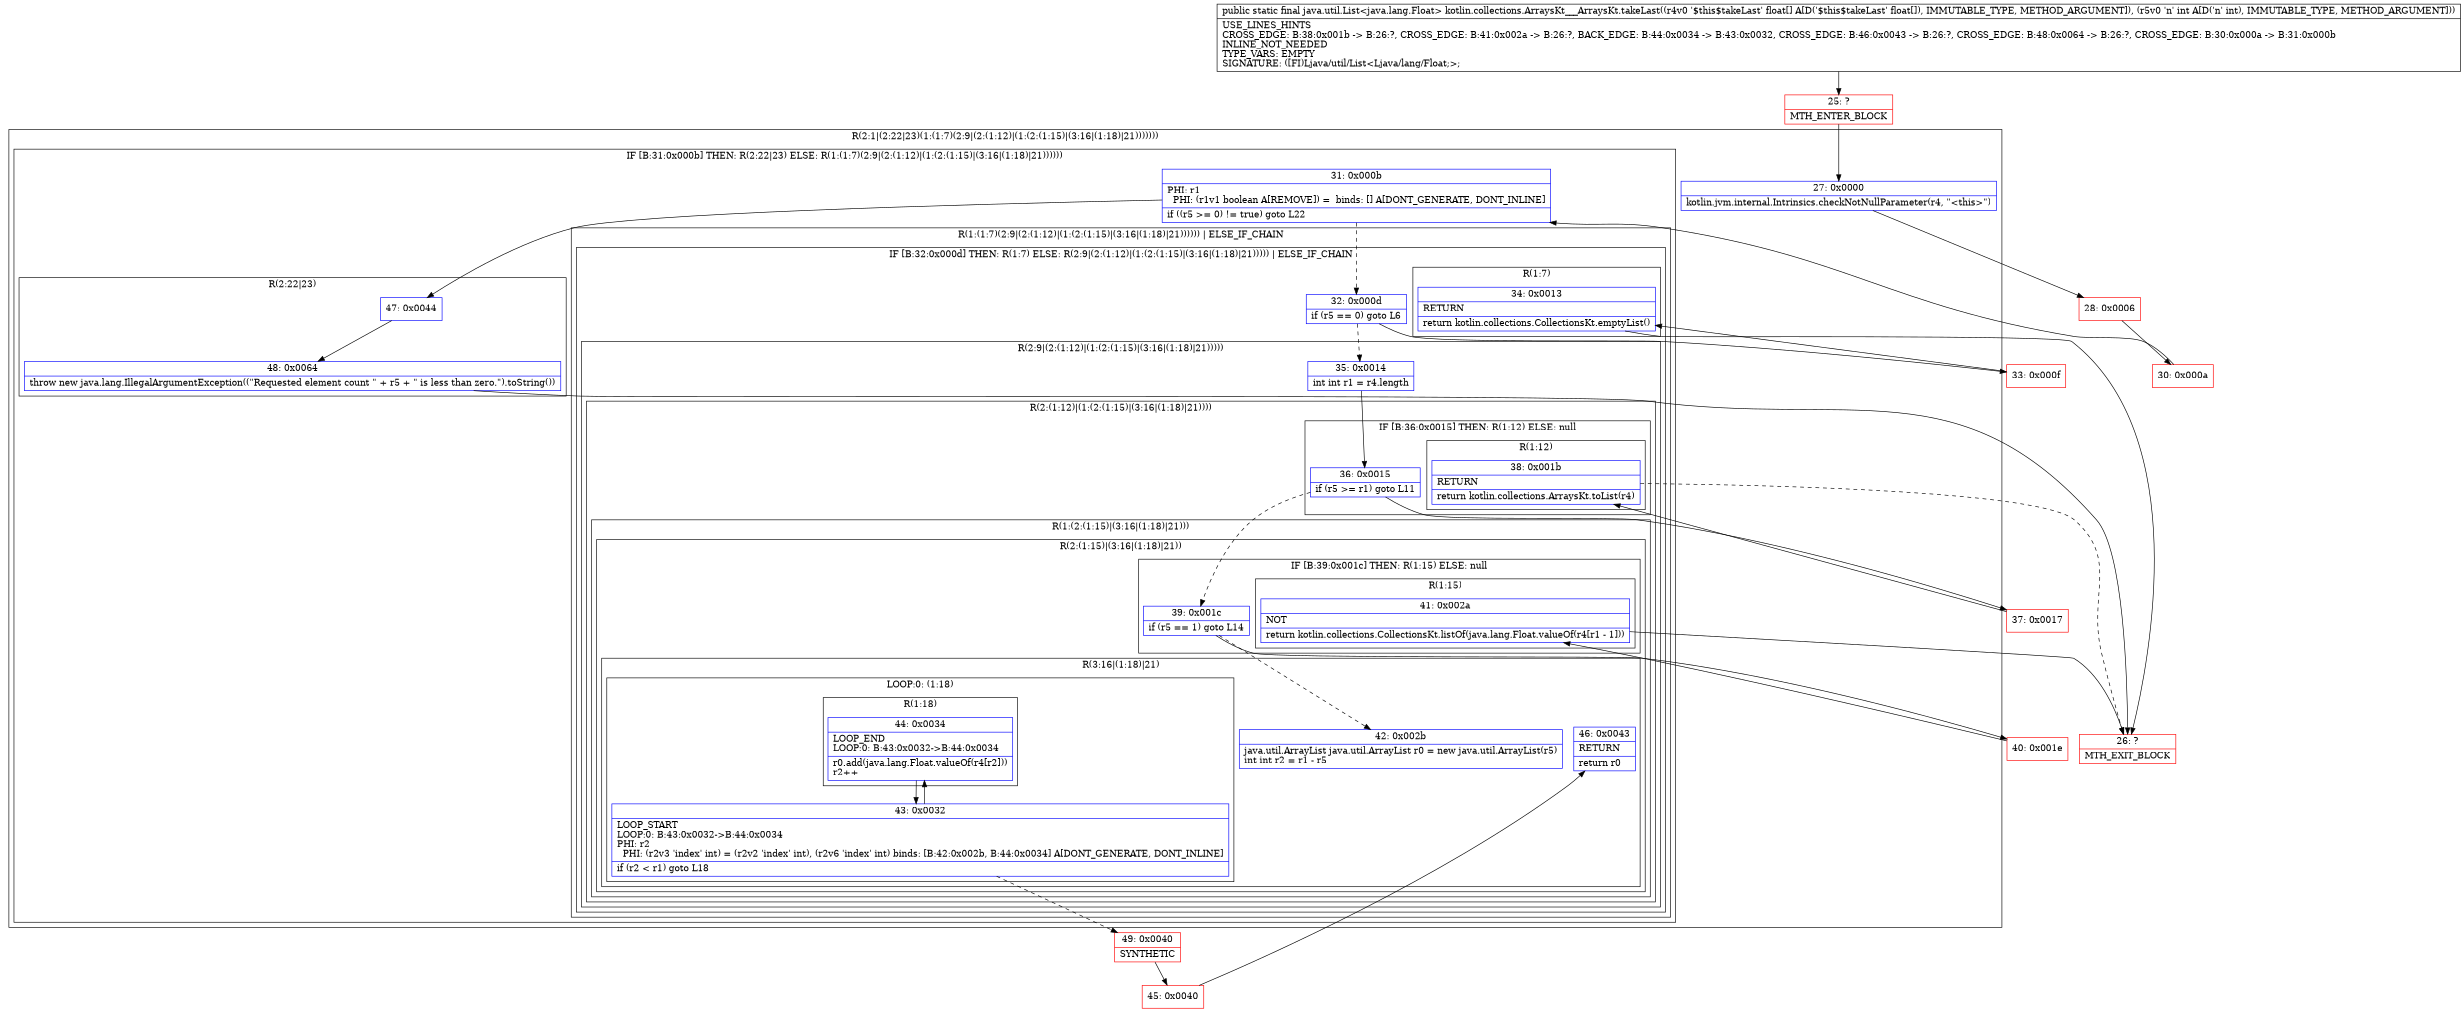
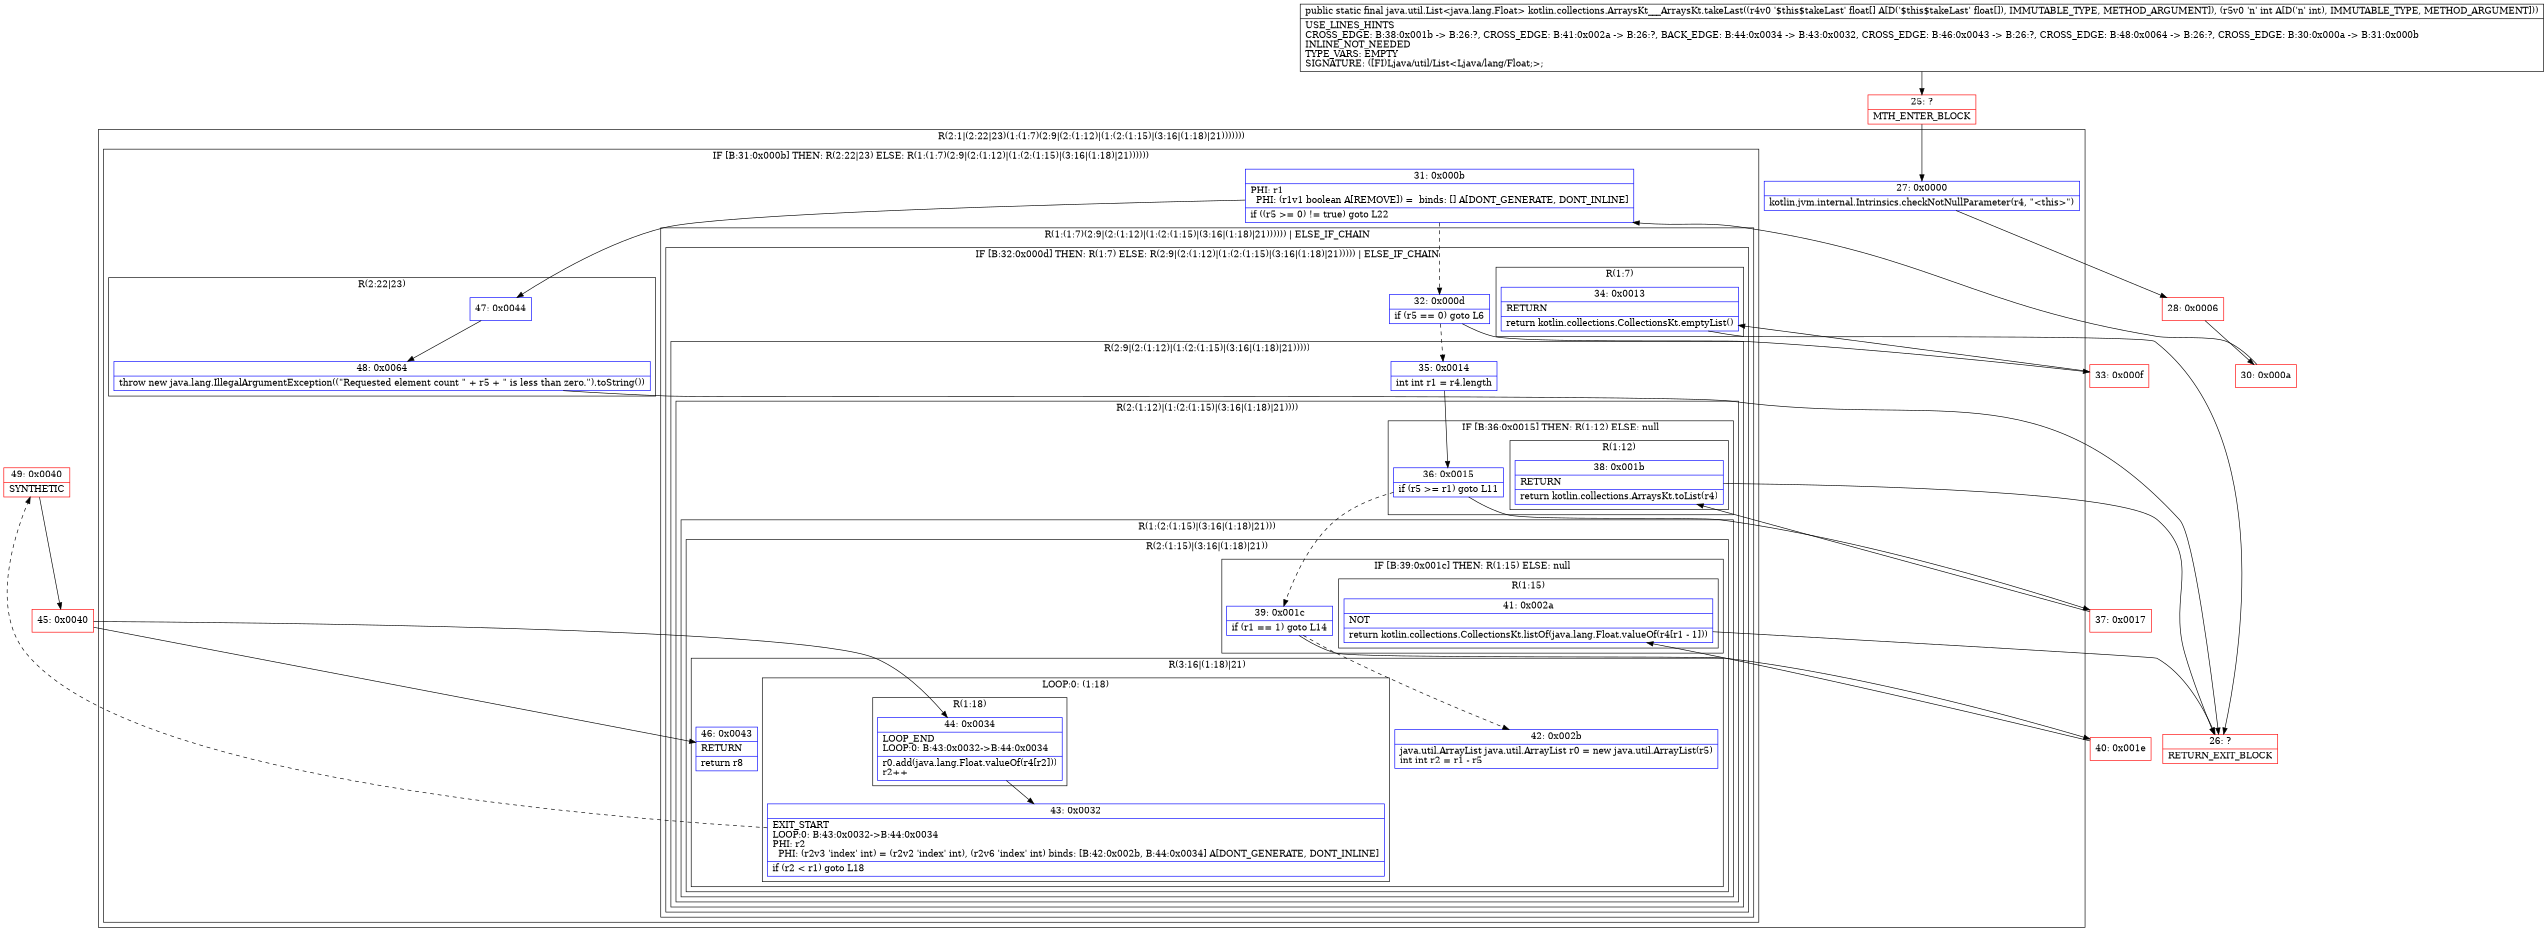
edge "38: 0x001b" -> "26: ?": style dashed -> solid
node "39: 0x001c": text "if (r5 == 1) goto L14" -> "if (r1 == 1) goto L14"
node "26: ?": text "MTH_EXIT_BLOCK" -> "RETURN_EXIT_BLOCK"
node "46: 0x0043": text "return r0" -> "return r8"
edge "43: 0x0032" -> "44: 0x0034": now "45: 0x0040" -> "44: 0x0034"
node "43: 0x0032": text "LOOP_START" -> "EXIT_START"
